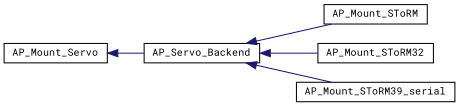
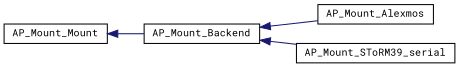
node "AP_Mount_SToRM": label "AP_Mount_SToRM" -> "AP_Mount_Alexmos"
node "AP_Mount_Servo": label "AP_Mount_Servo" -> "AP_Mount_Mount"
node "AP_Servo_Backend": label "AP_Servo_Backend" -> "AP_Mount_Backend"
node "AP_Mount_SToRM32": removed
